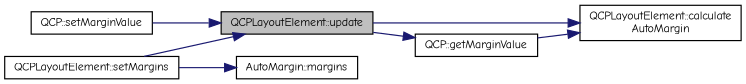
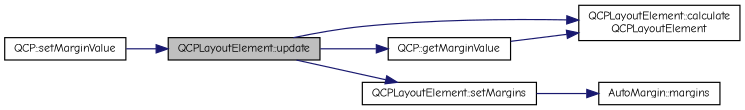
node "QCPLayoutElement::calculate AutoMargin": label "QCPLayoutElement::calculate AutoMargin" -> "QCPLayoutElement::calculate QCPLayoutElement"
edge "QCPLayoutElement::setMargins" -> "QCPLayoutElement::update": reversed
